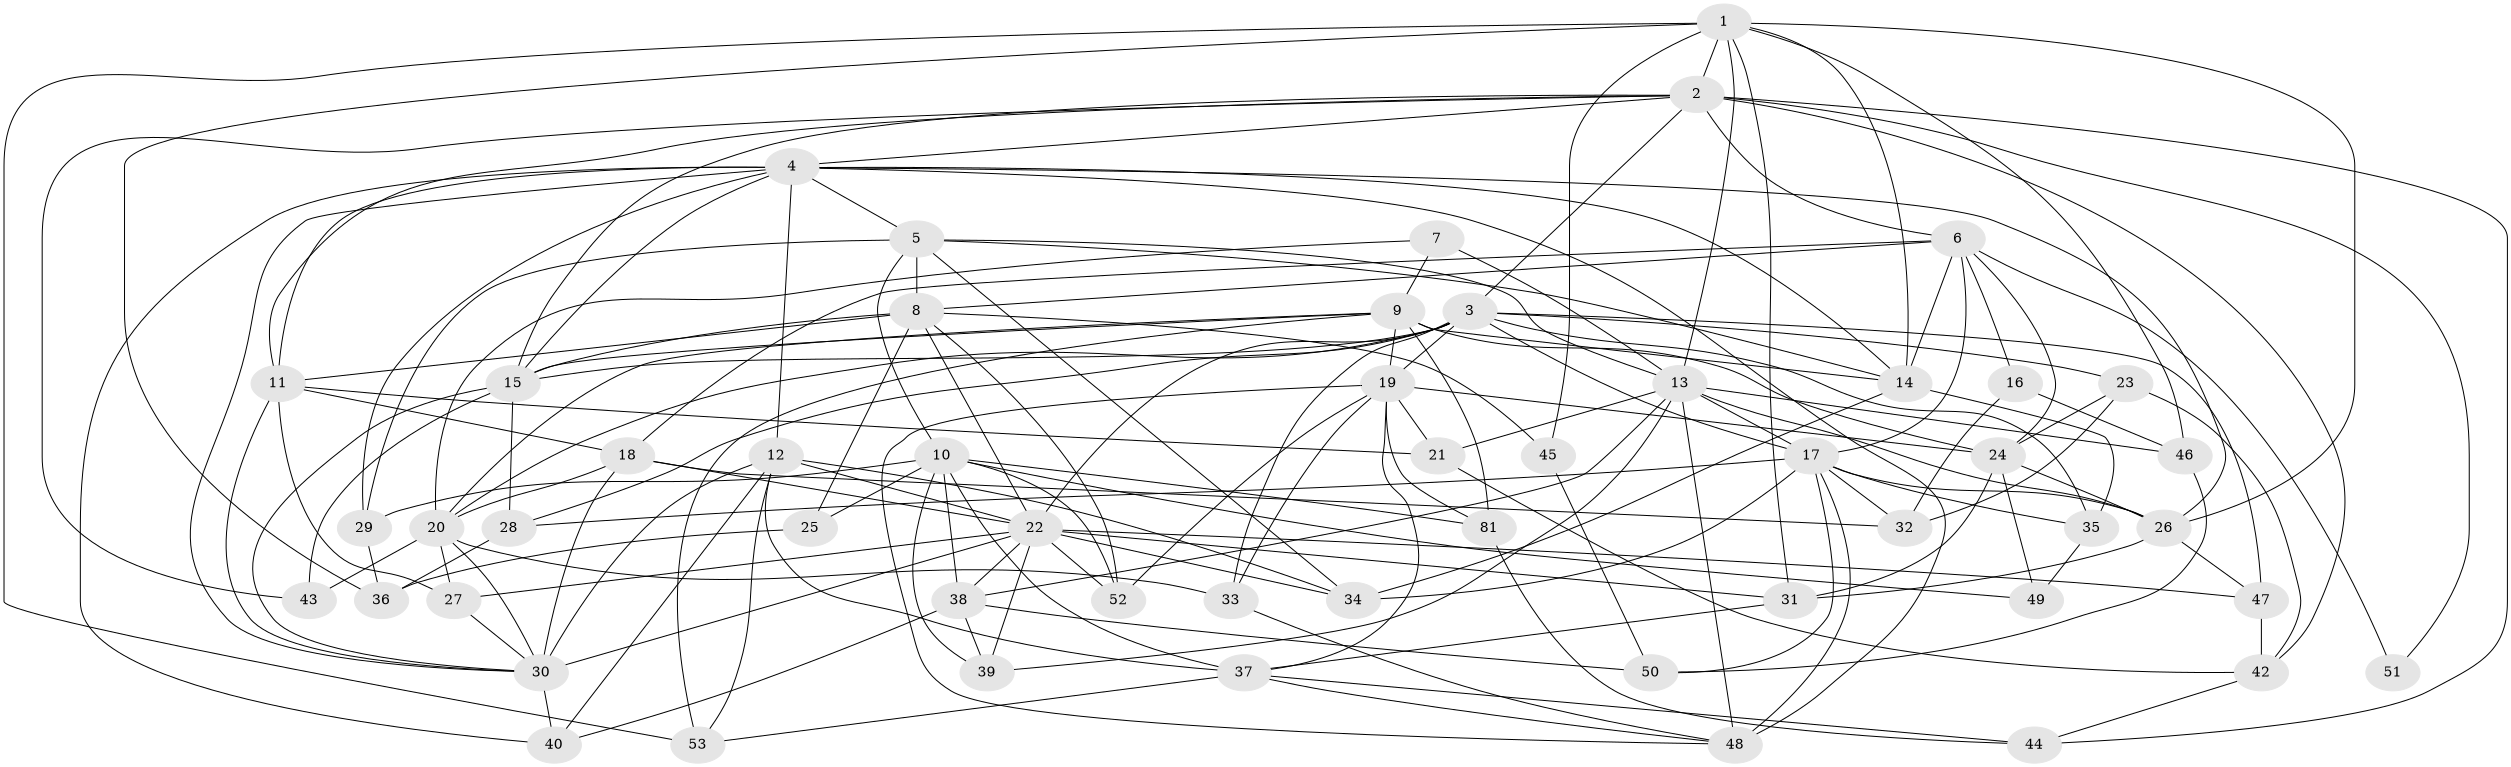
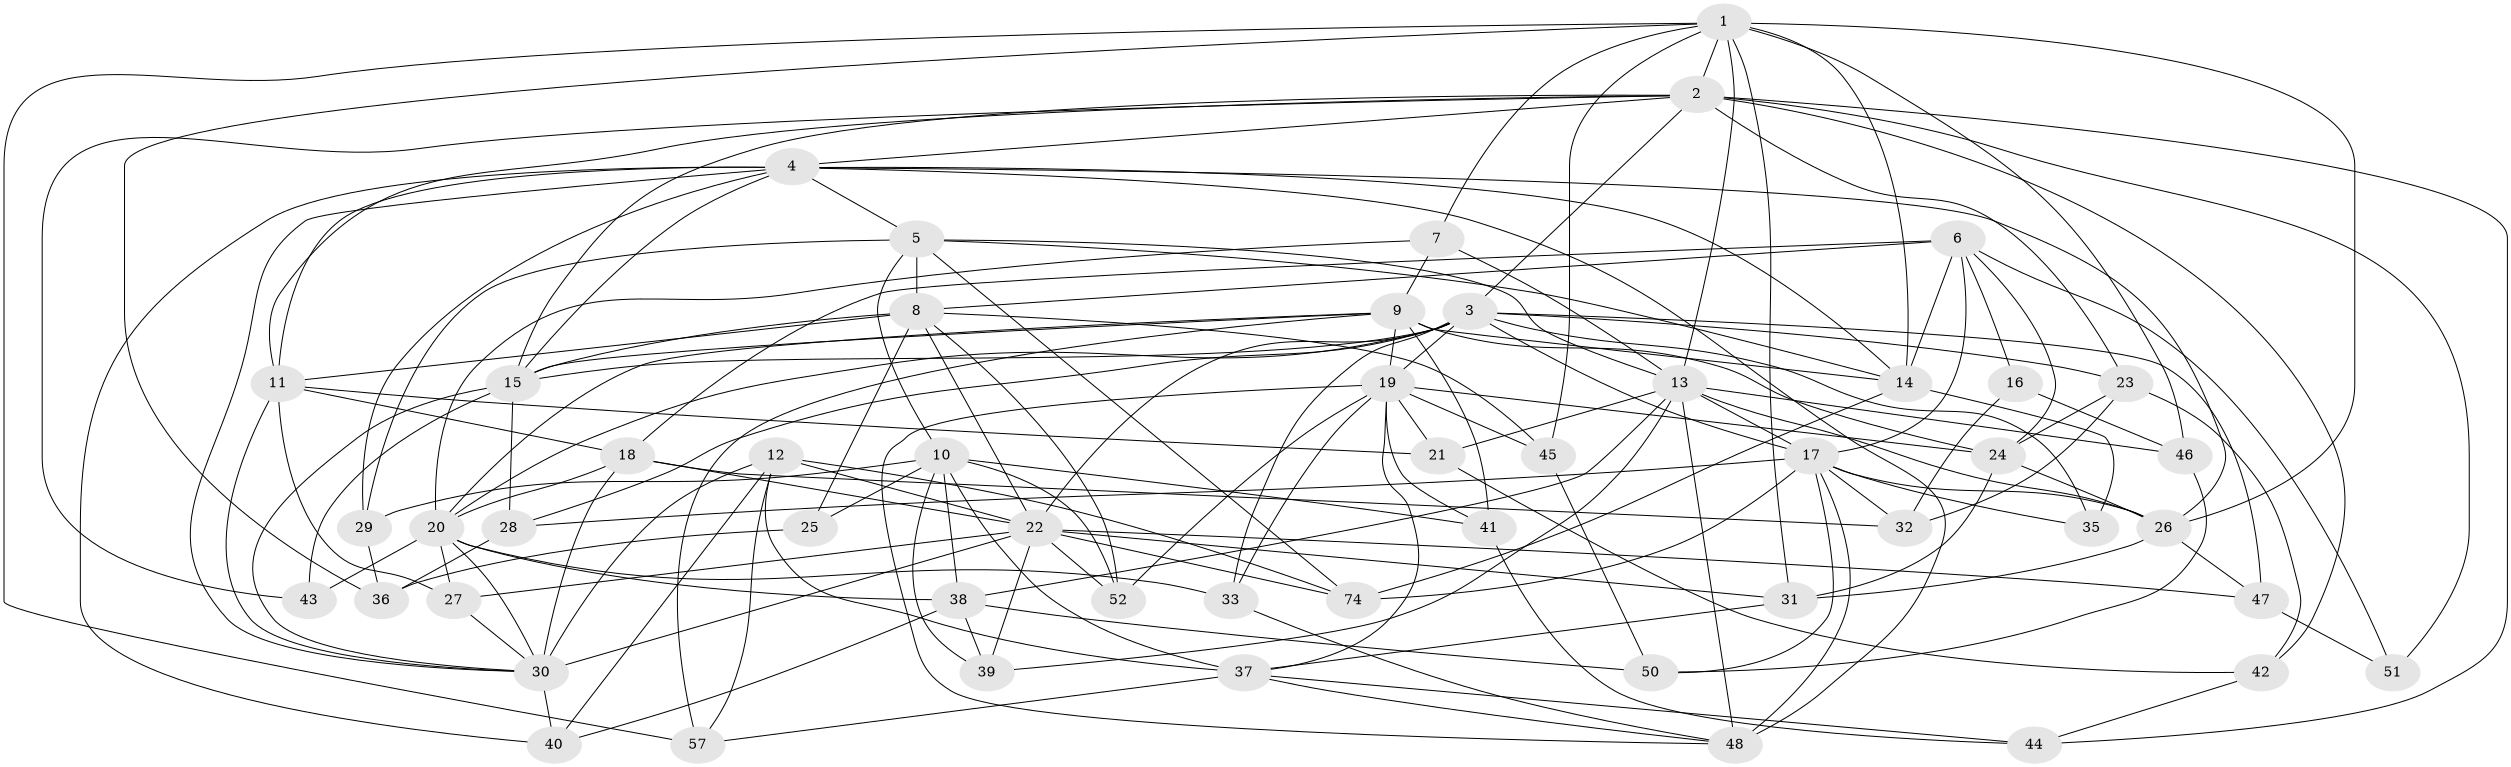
edge "1" -- "7": added
edge "2" -- "6": now "2" -- "23"
edge "4" -- "12": removed
edge "19" -- "45": added
node "81": label "81" -> "41"
edge "22" -- "38": now "20" -- "38"
node "34": label "34" -> "74"
node "49": removed
edge "47" -- "42": now "47" -- "51"
node "53": label "53" -> "57"
